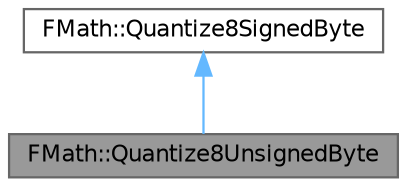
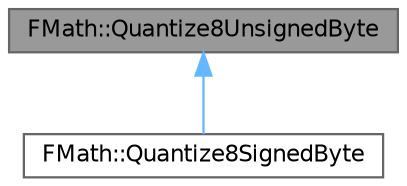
edge "FMath::Quantize8UnsignedByte" -> "FMath::Quantize8SignedByte": reversed
